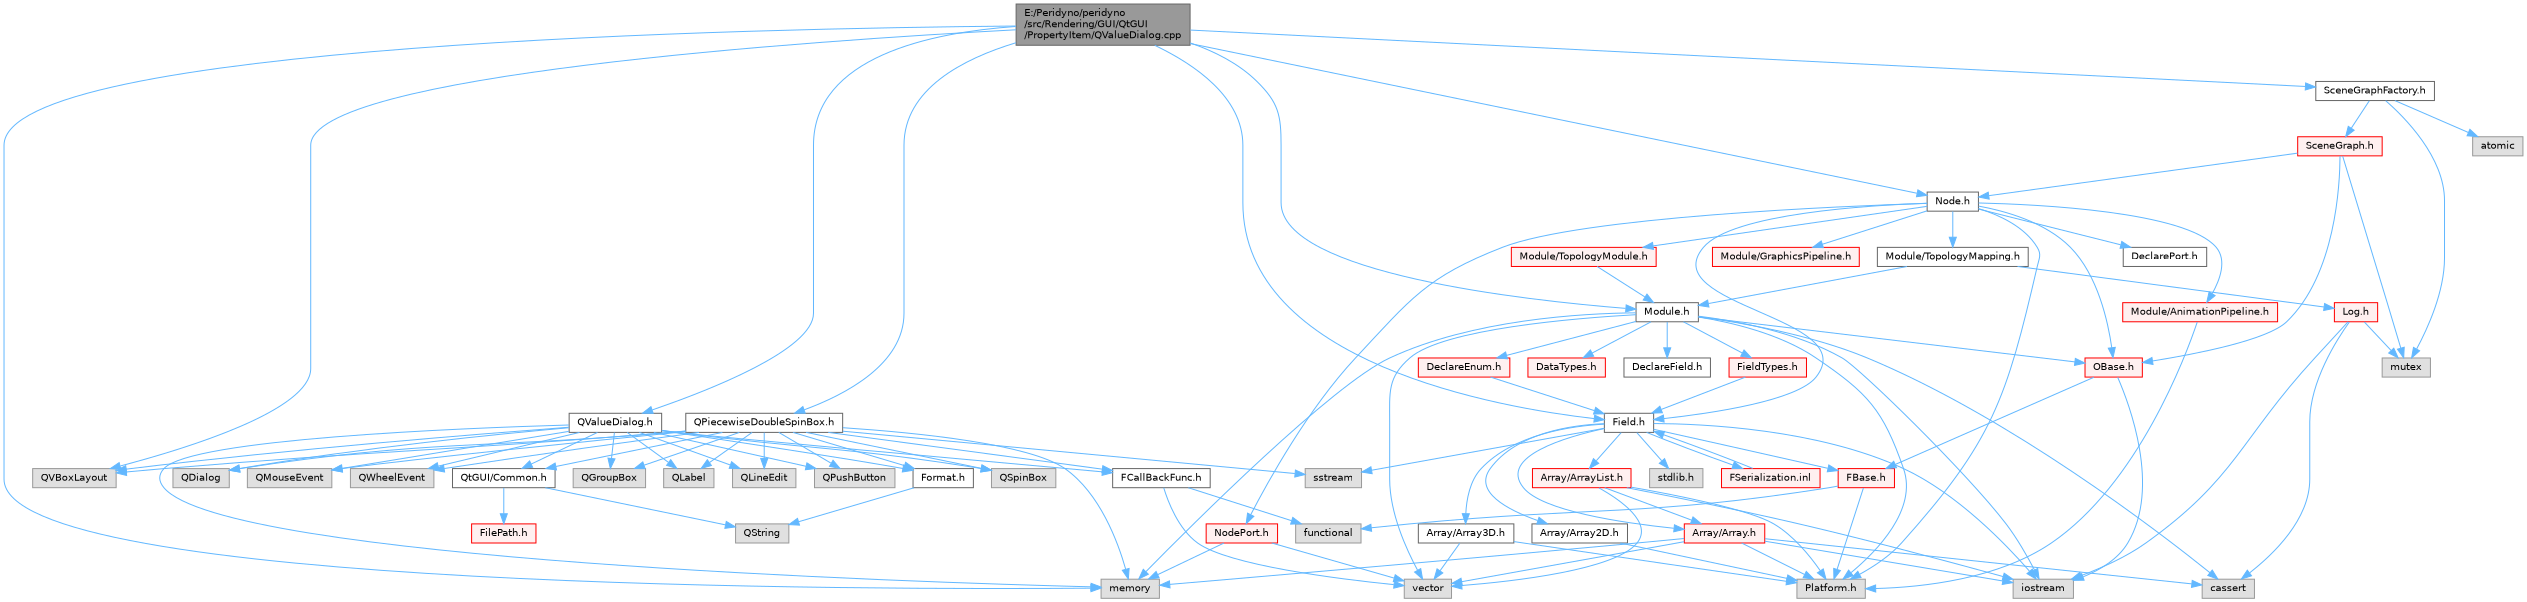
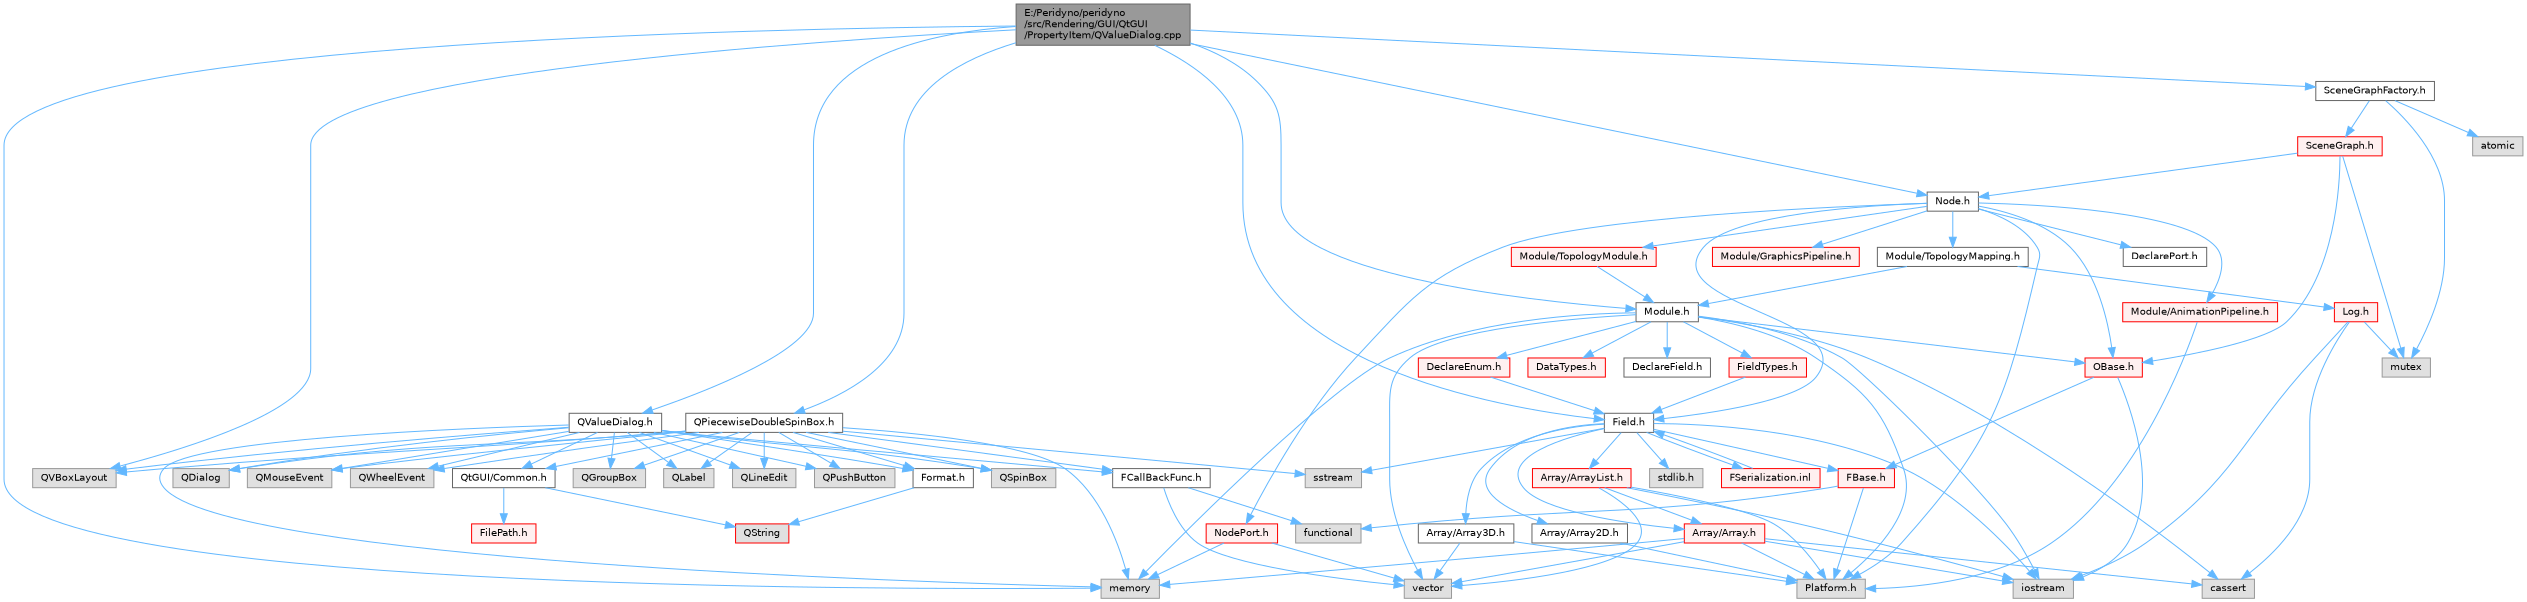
node "QString": color grey60 -> red
